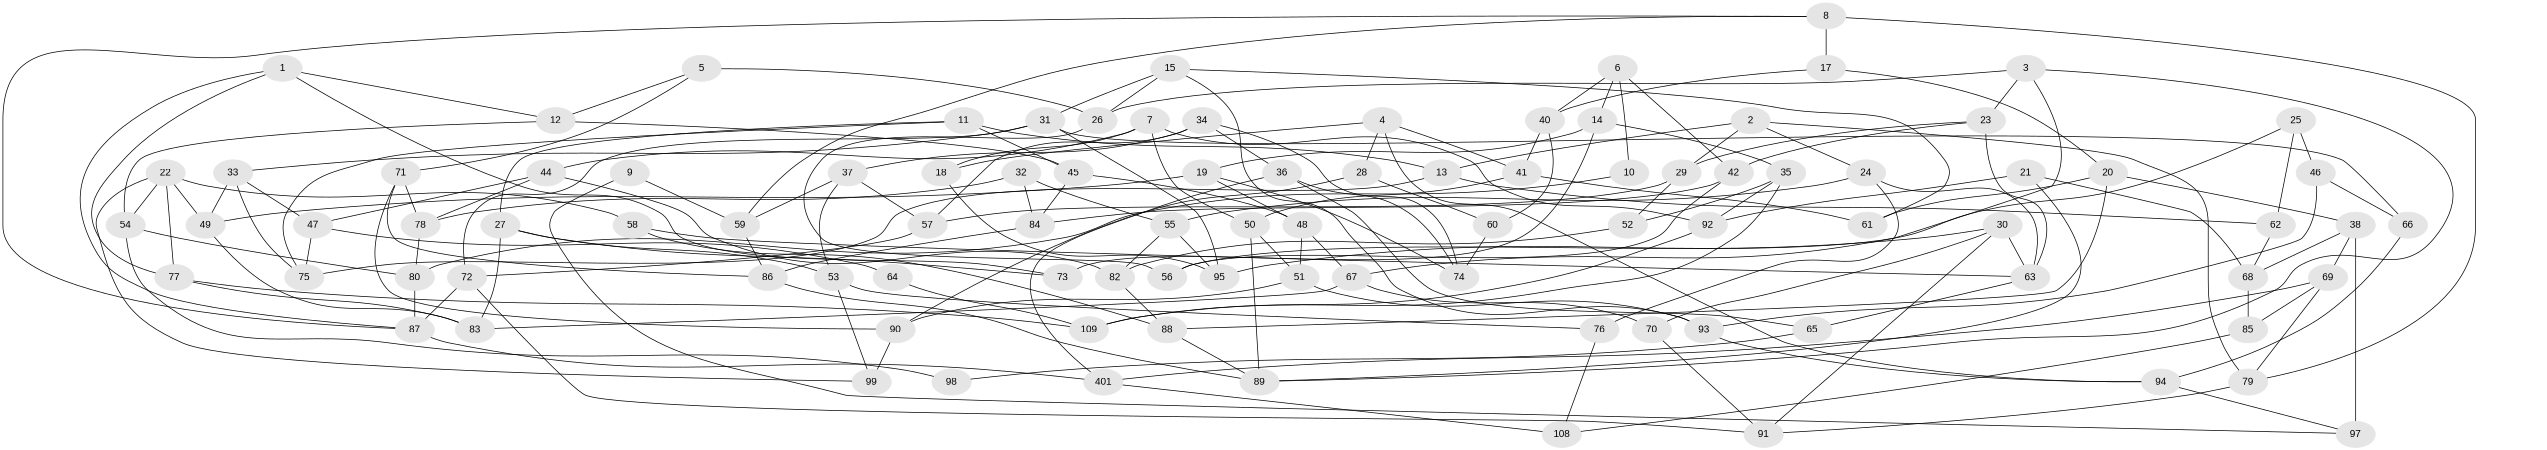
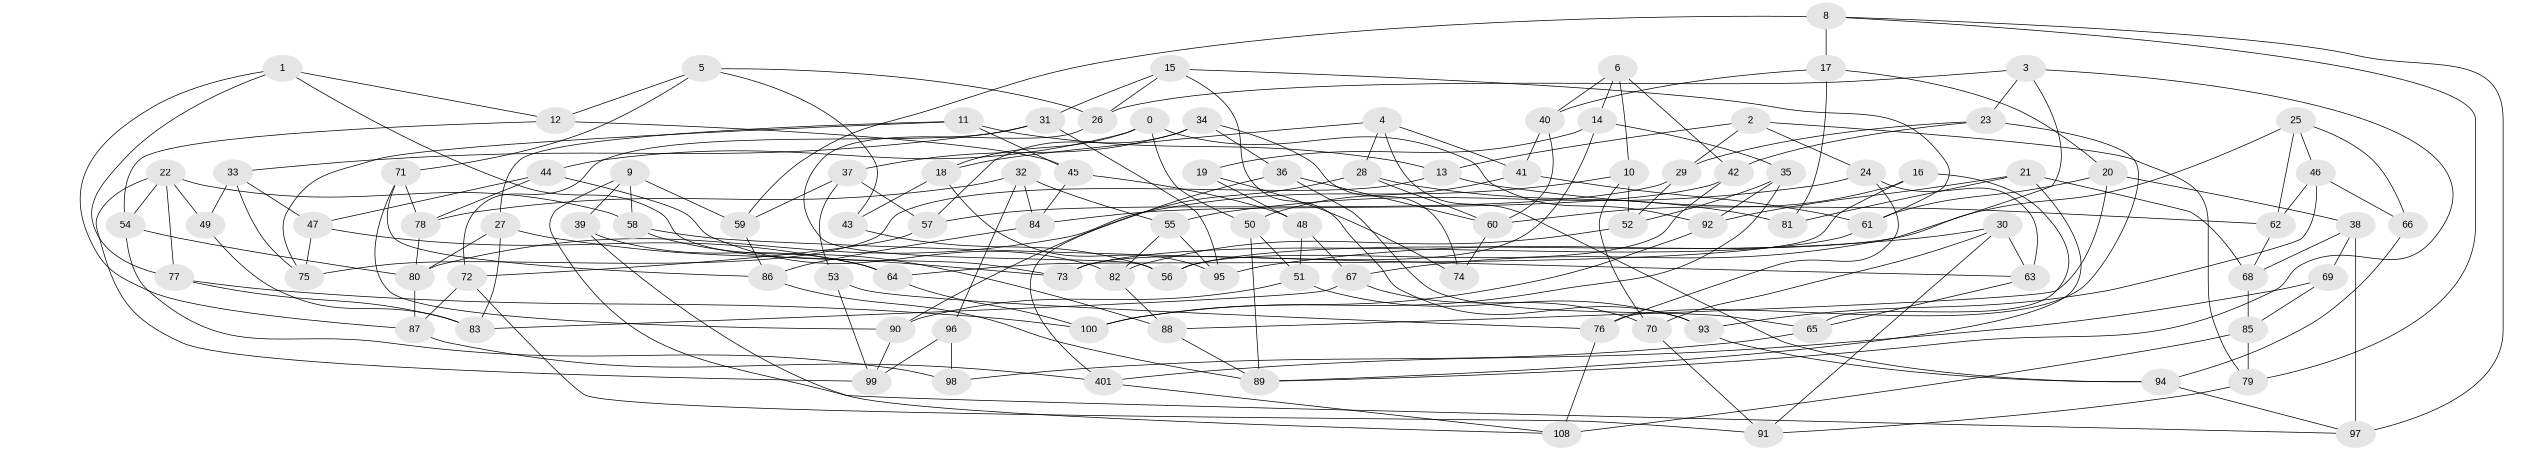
edge "8" -- "87": now "8" -- "97"
node "7": label "7" -> "0"
edge "31" -- "66": now "25" -- "66"
node "16": added
edge "19" -- "49": removed
edge "10" -- "52": added
edge "46" -- "62": added
edge "9" -- "58": added
edge "23" -- "63": now "23" -- "76"
edge "36" -- "74": now "36" -- "60"
node "39": added
node "43": added
node "81": added
edge "10" -- "70": added
edge "27" -- "53": now "27" -- "80"
edge "61" -- "73": added
node "96": added
node "109": label "109" -> "100"
edge "69" -- "79": now "85" -- "79"
